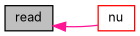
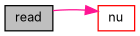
edge "nu" -> "read": reversed
